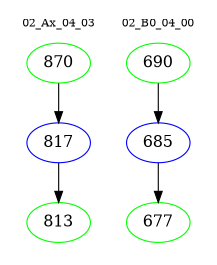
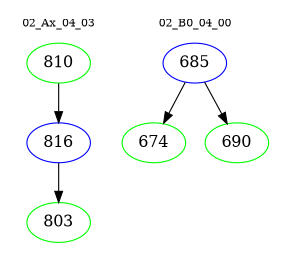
node "870": label "870" -> "810"
edge "690" -> "685": reversed
node "817": label "817" -> "816"
node "813": label "813" -> "803"
node "677": label "677" -> "674"
